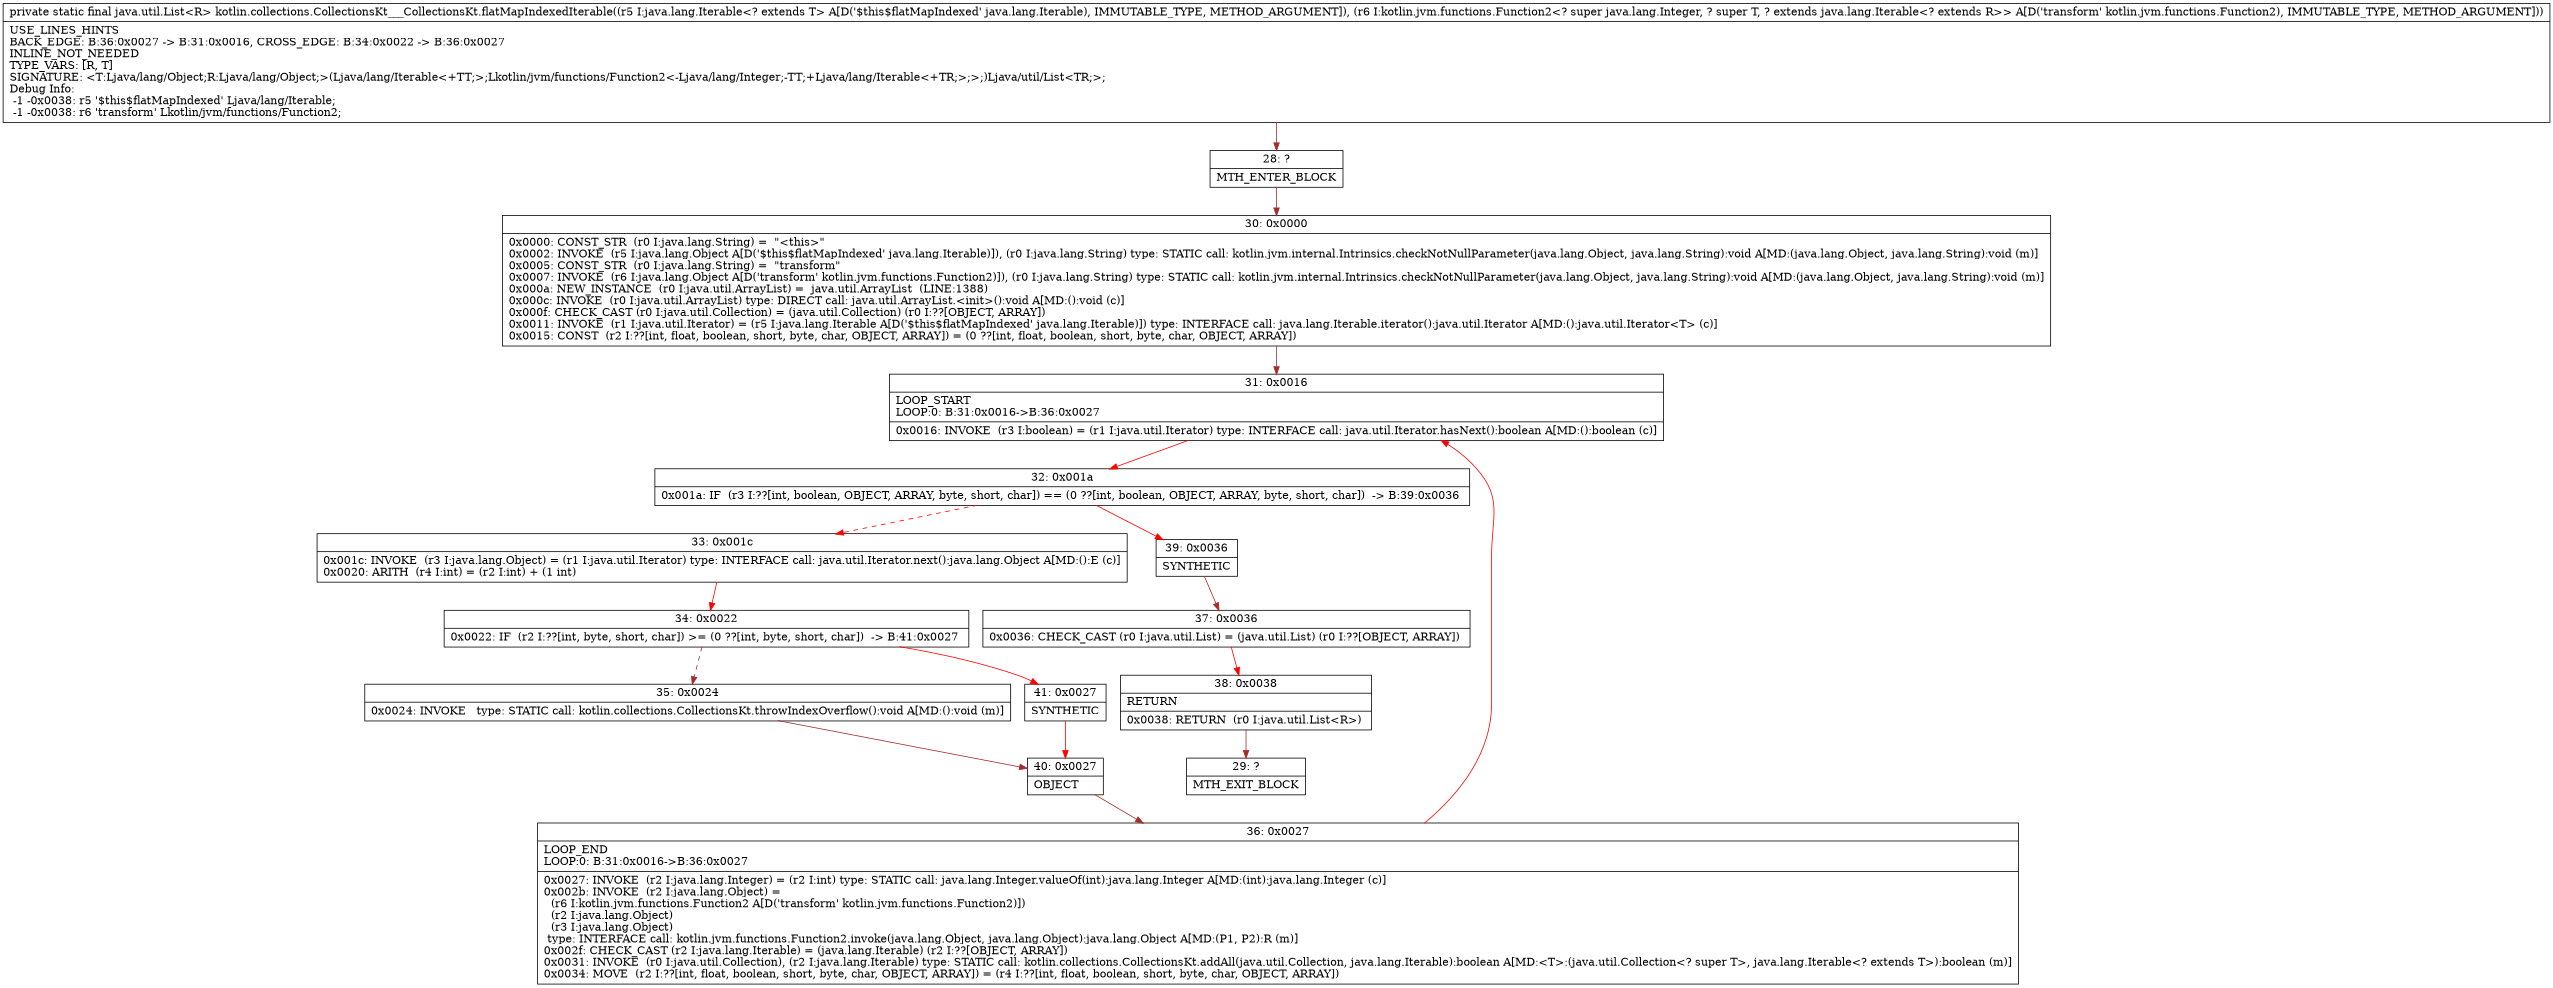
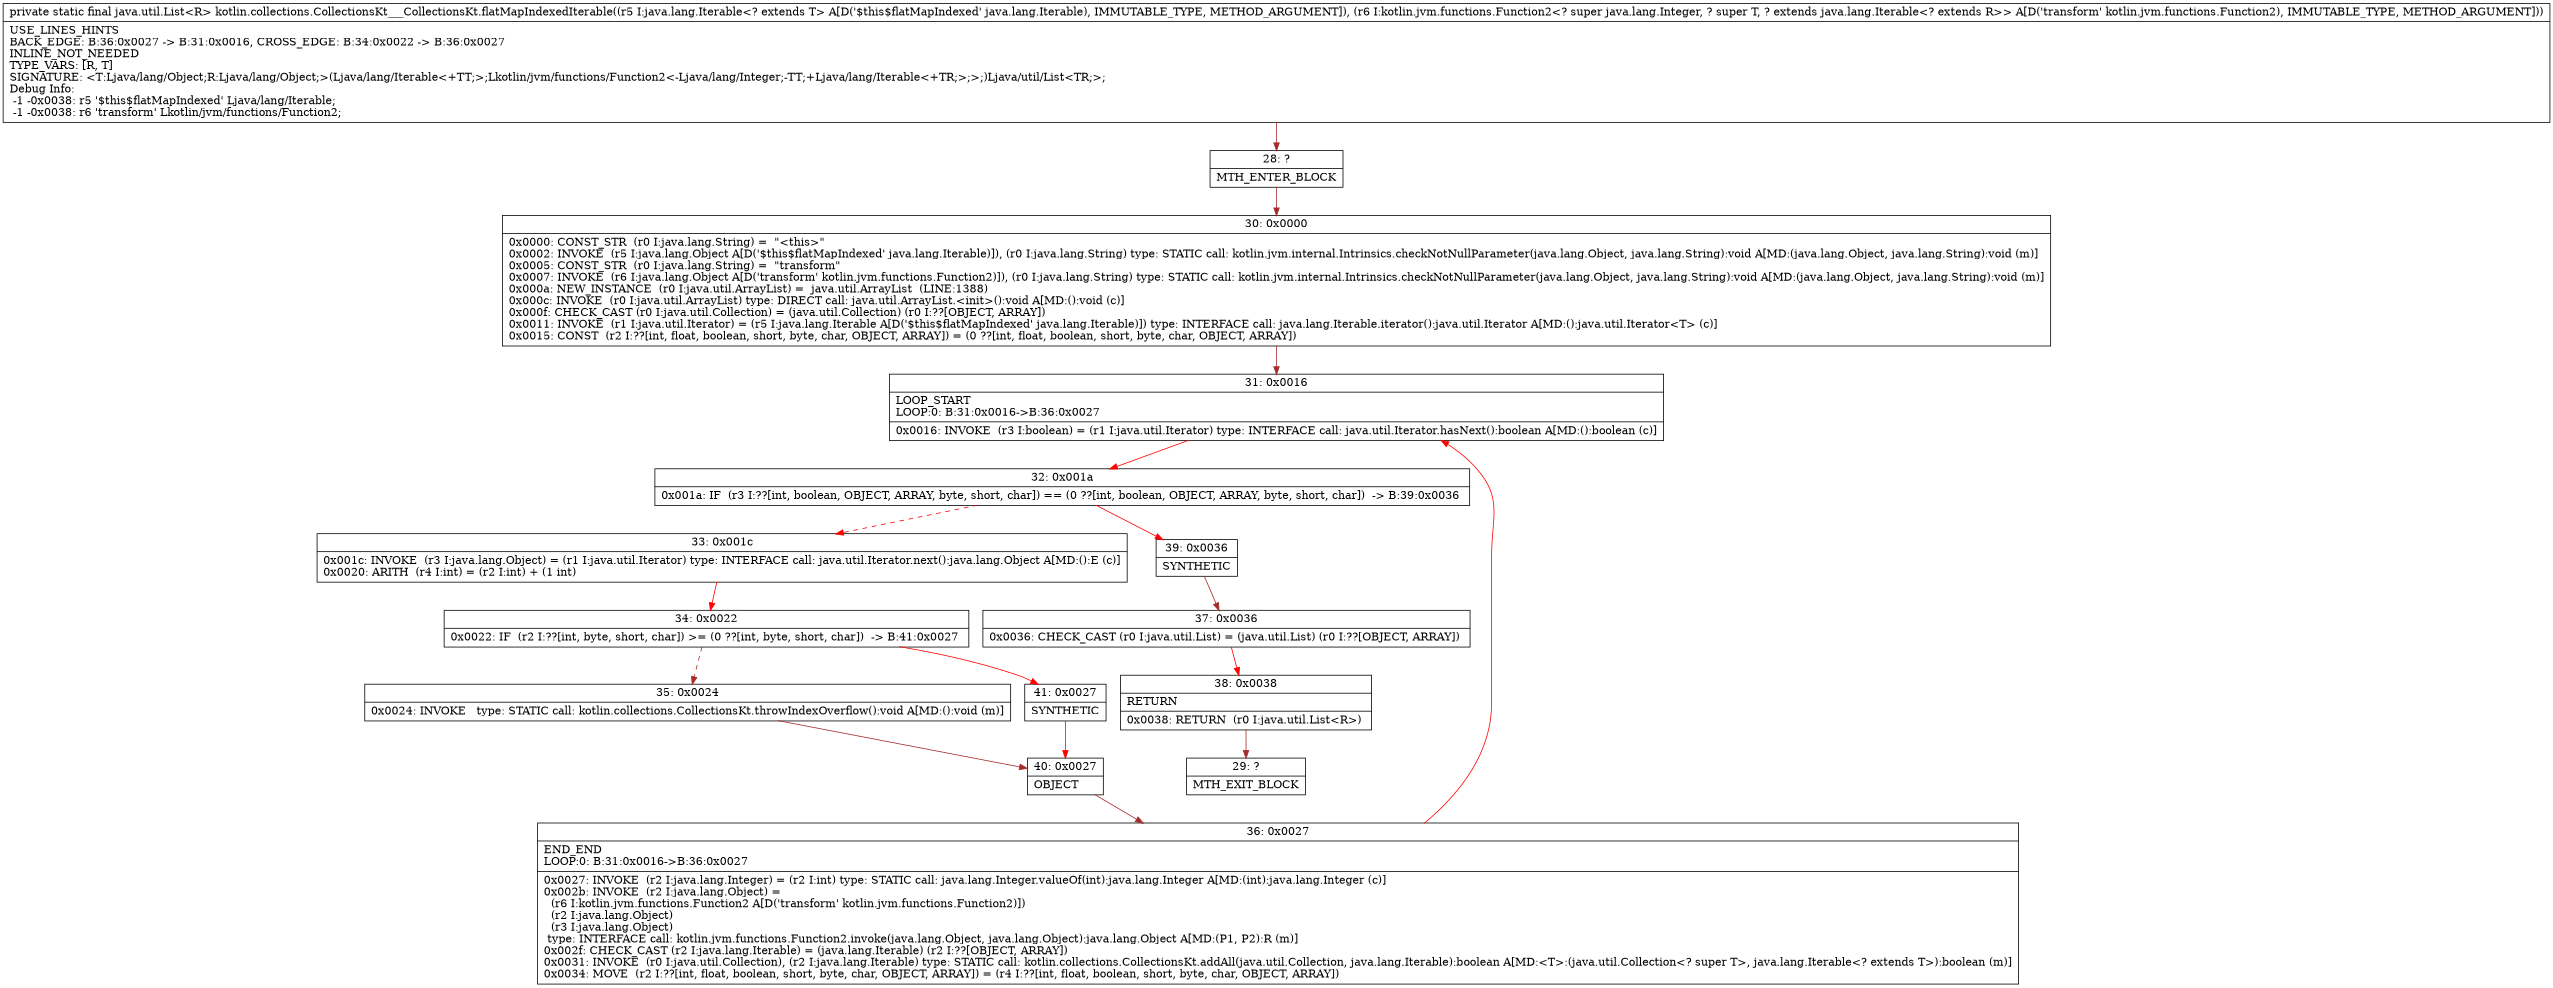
node "36: 0x0027": text "LOOP_END" -> "END_END"
